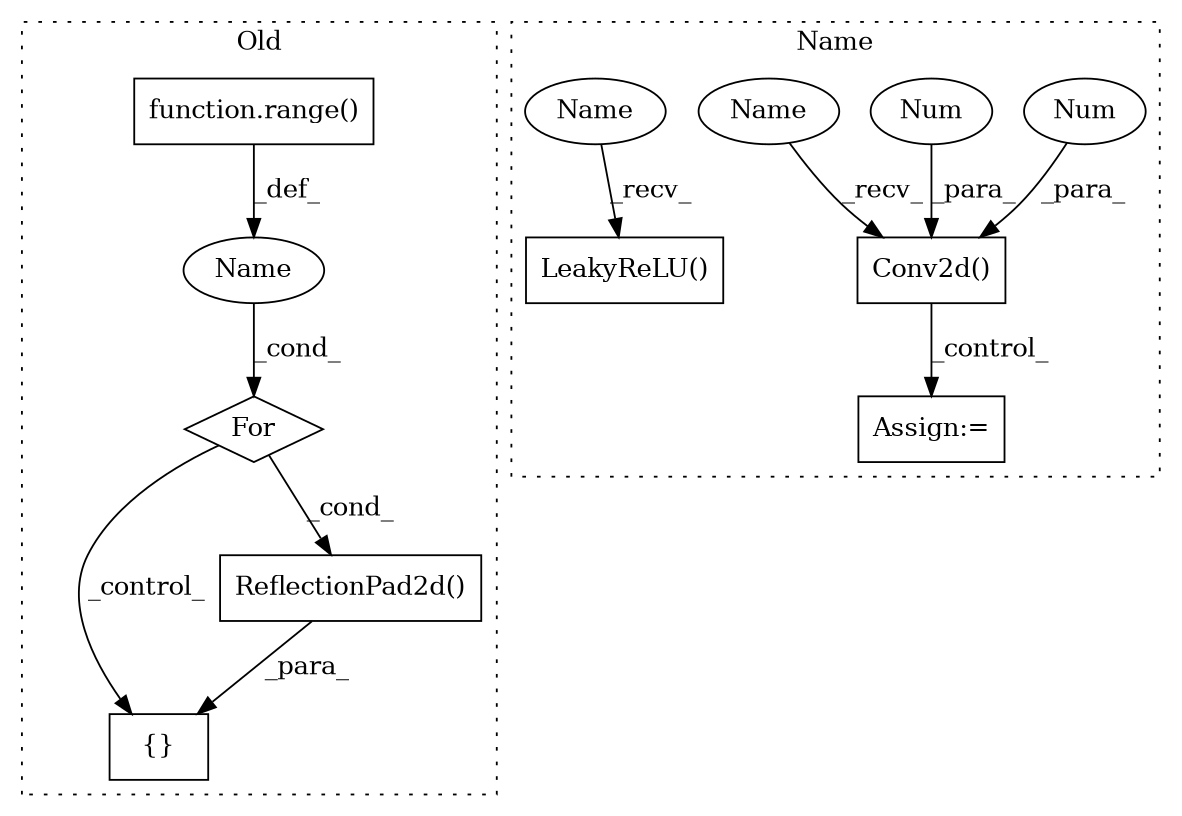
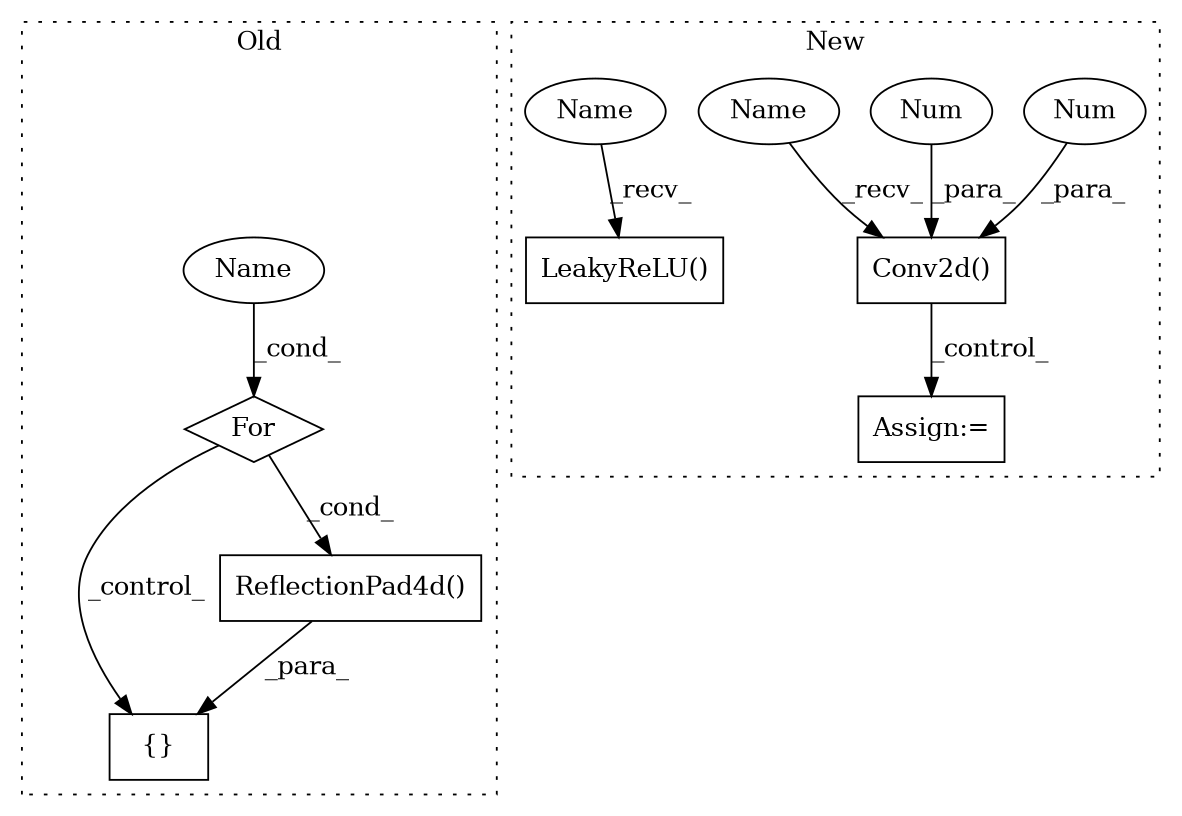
cluster "Name": label "Name" -> "New"
node "function.range()": removed
node "ReflectionPad2d()": label "ReflectionPad2d()" -> "ReflectionPad4d()"
